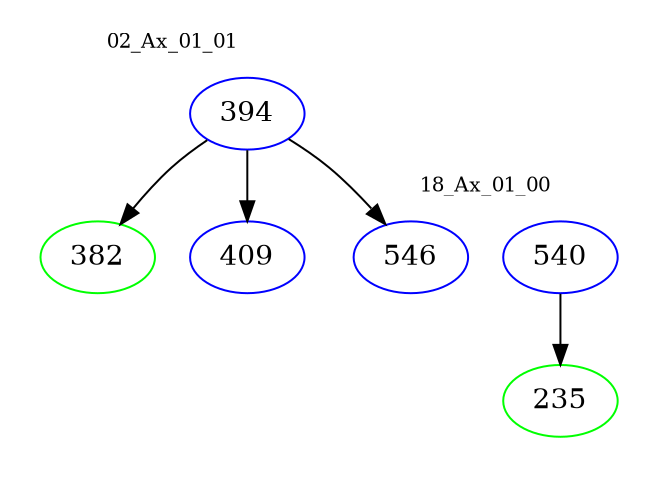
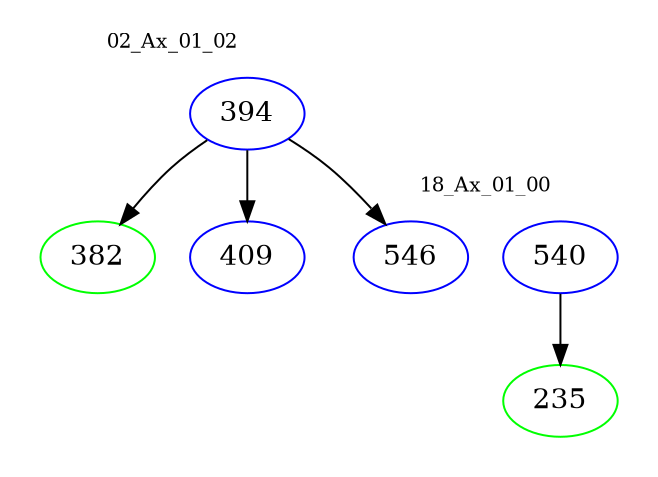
cluster "02_Ax_01_01": label "02_Ax_01_01" -> "02_Ax_01_02"
